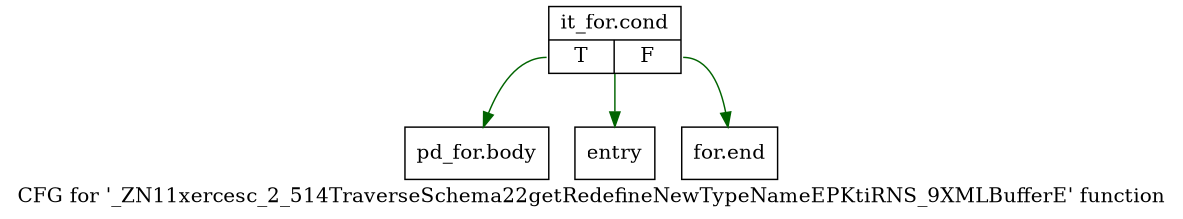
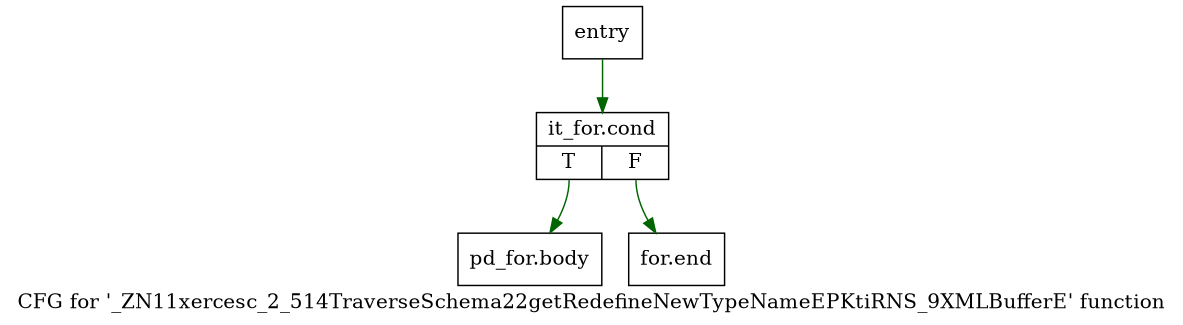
edge "it_for.cond" -> "entry": reversed
